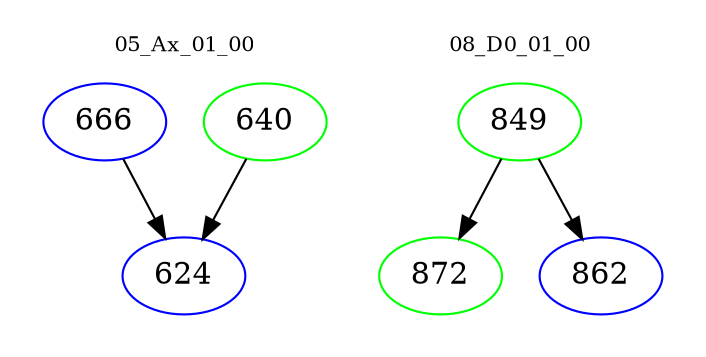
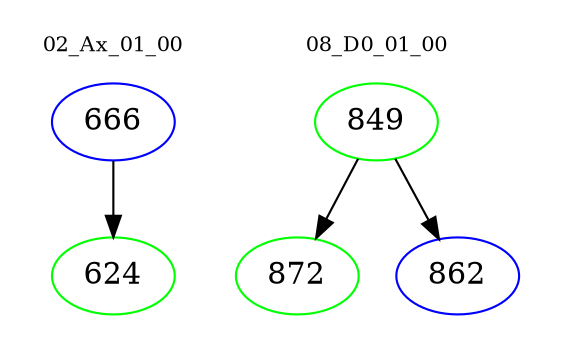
cluster "05_Ax_01_00": label "05_Ax_01_00" -> "02_Ax_01_00"
node "640": removed
node "624": color blue -> green
